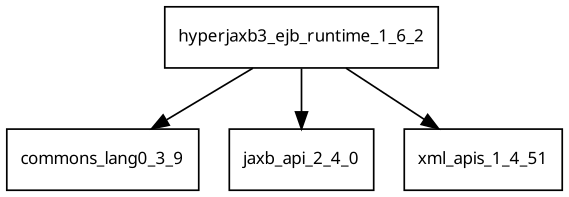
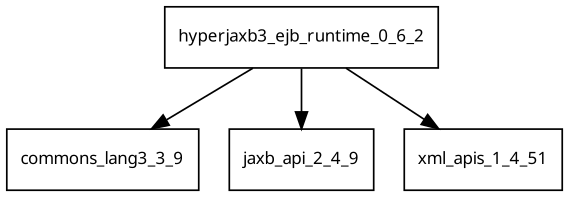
node "hyperjaxb3_ejb_runtime_1_6_2": label "hyperjaxb3_ejb_runtime_1_6_2" -> "hyperjaxb3_ejb_runtime_0_6_2"
node "commons_lang0_3_9": label "commons_lang0_3_9" -> "commons_lang3_3_9"
node "jaxb_api_2_4_0": label "jaxb_api_2_4_0" -> "jaxb_api_2_4_9"
